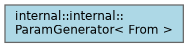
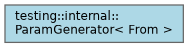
node "internal::internal:: ParamGenerator< From >": label "internal::internal:: ParamGenerator< From >" -> "testing::internal:: ParamGenerator< From >"
